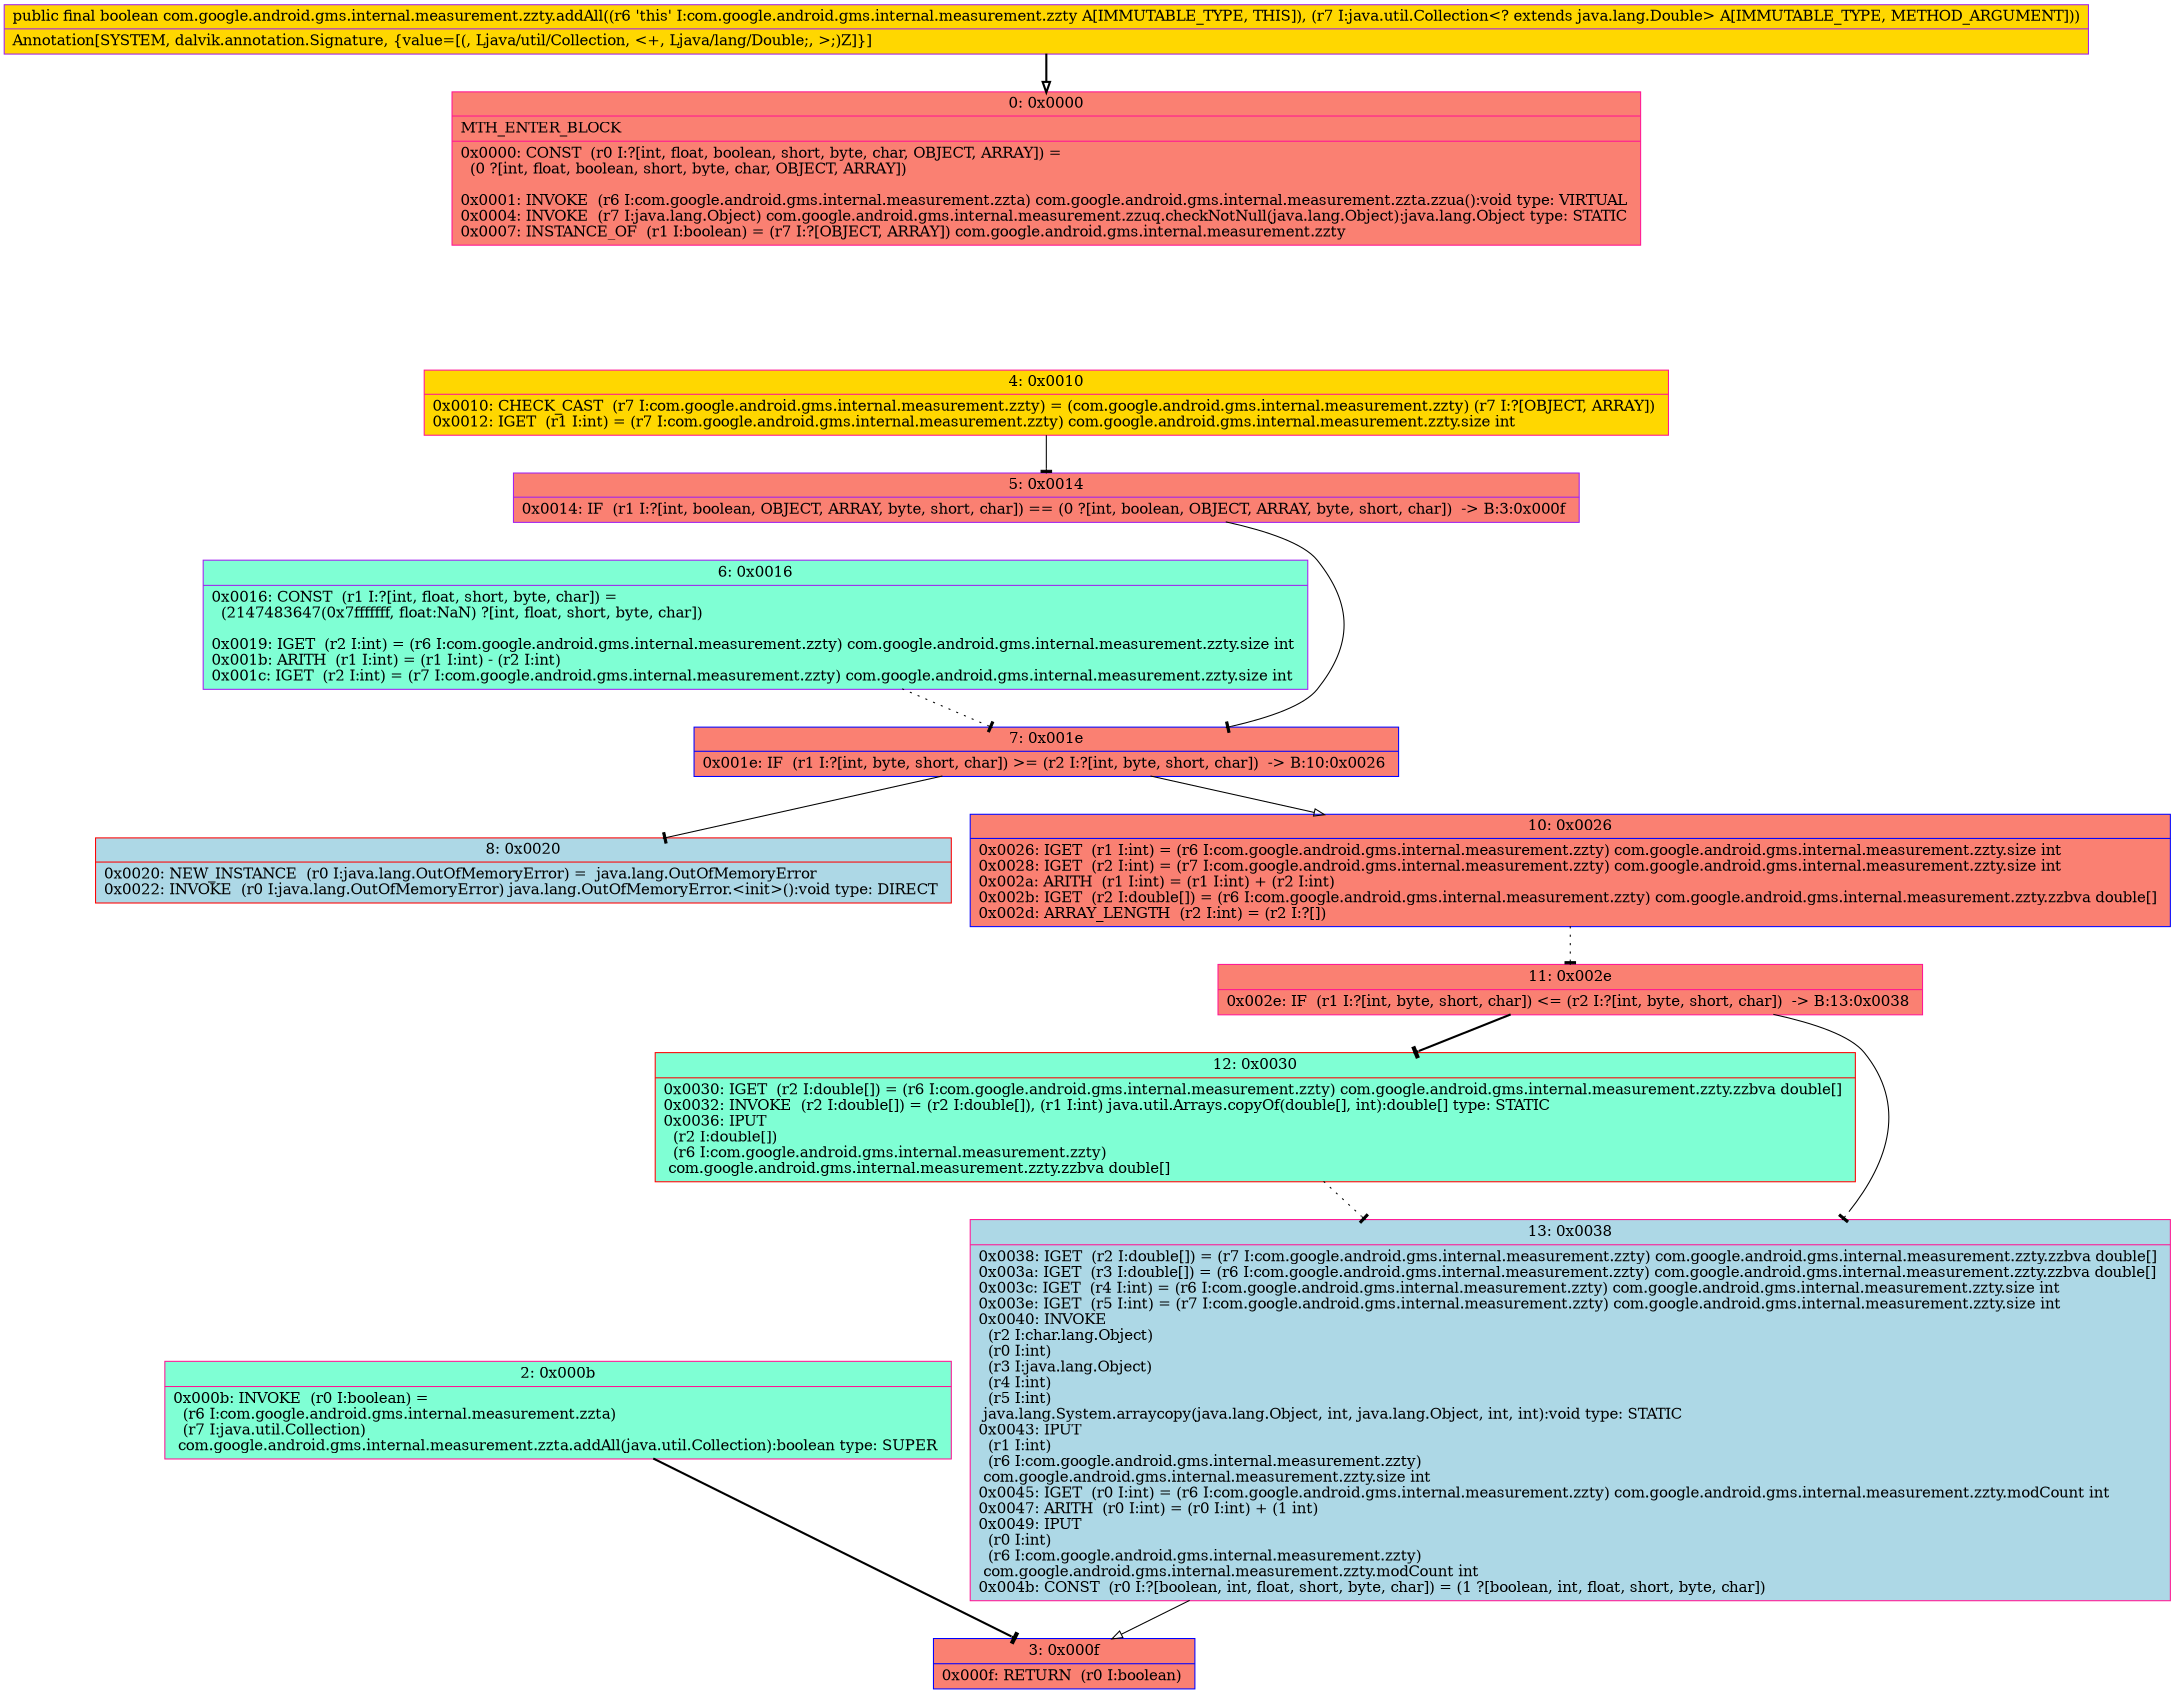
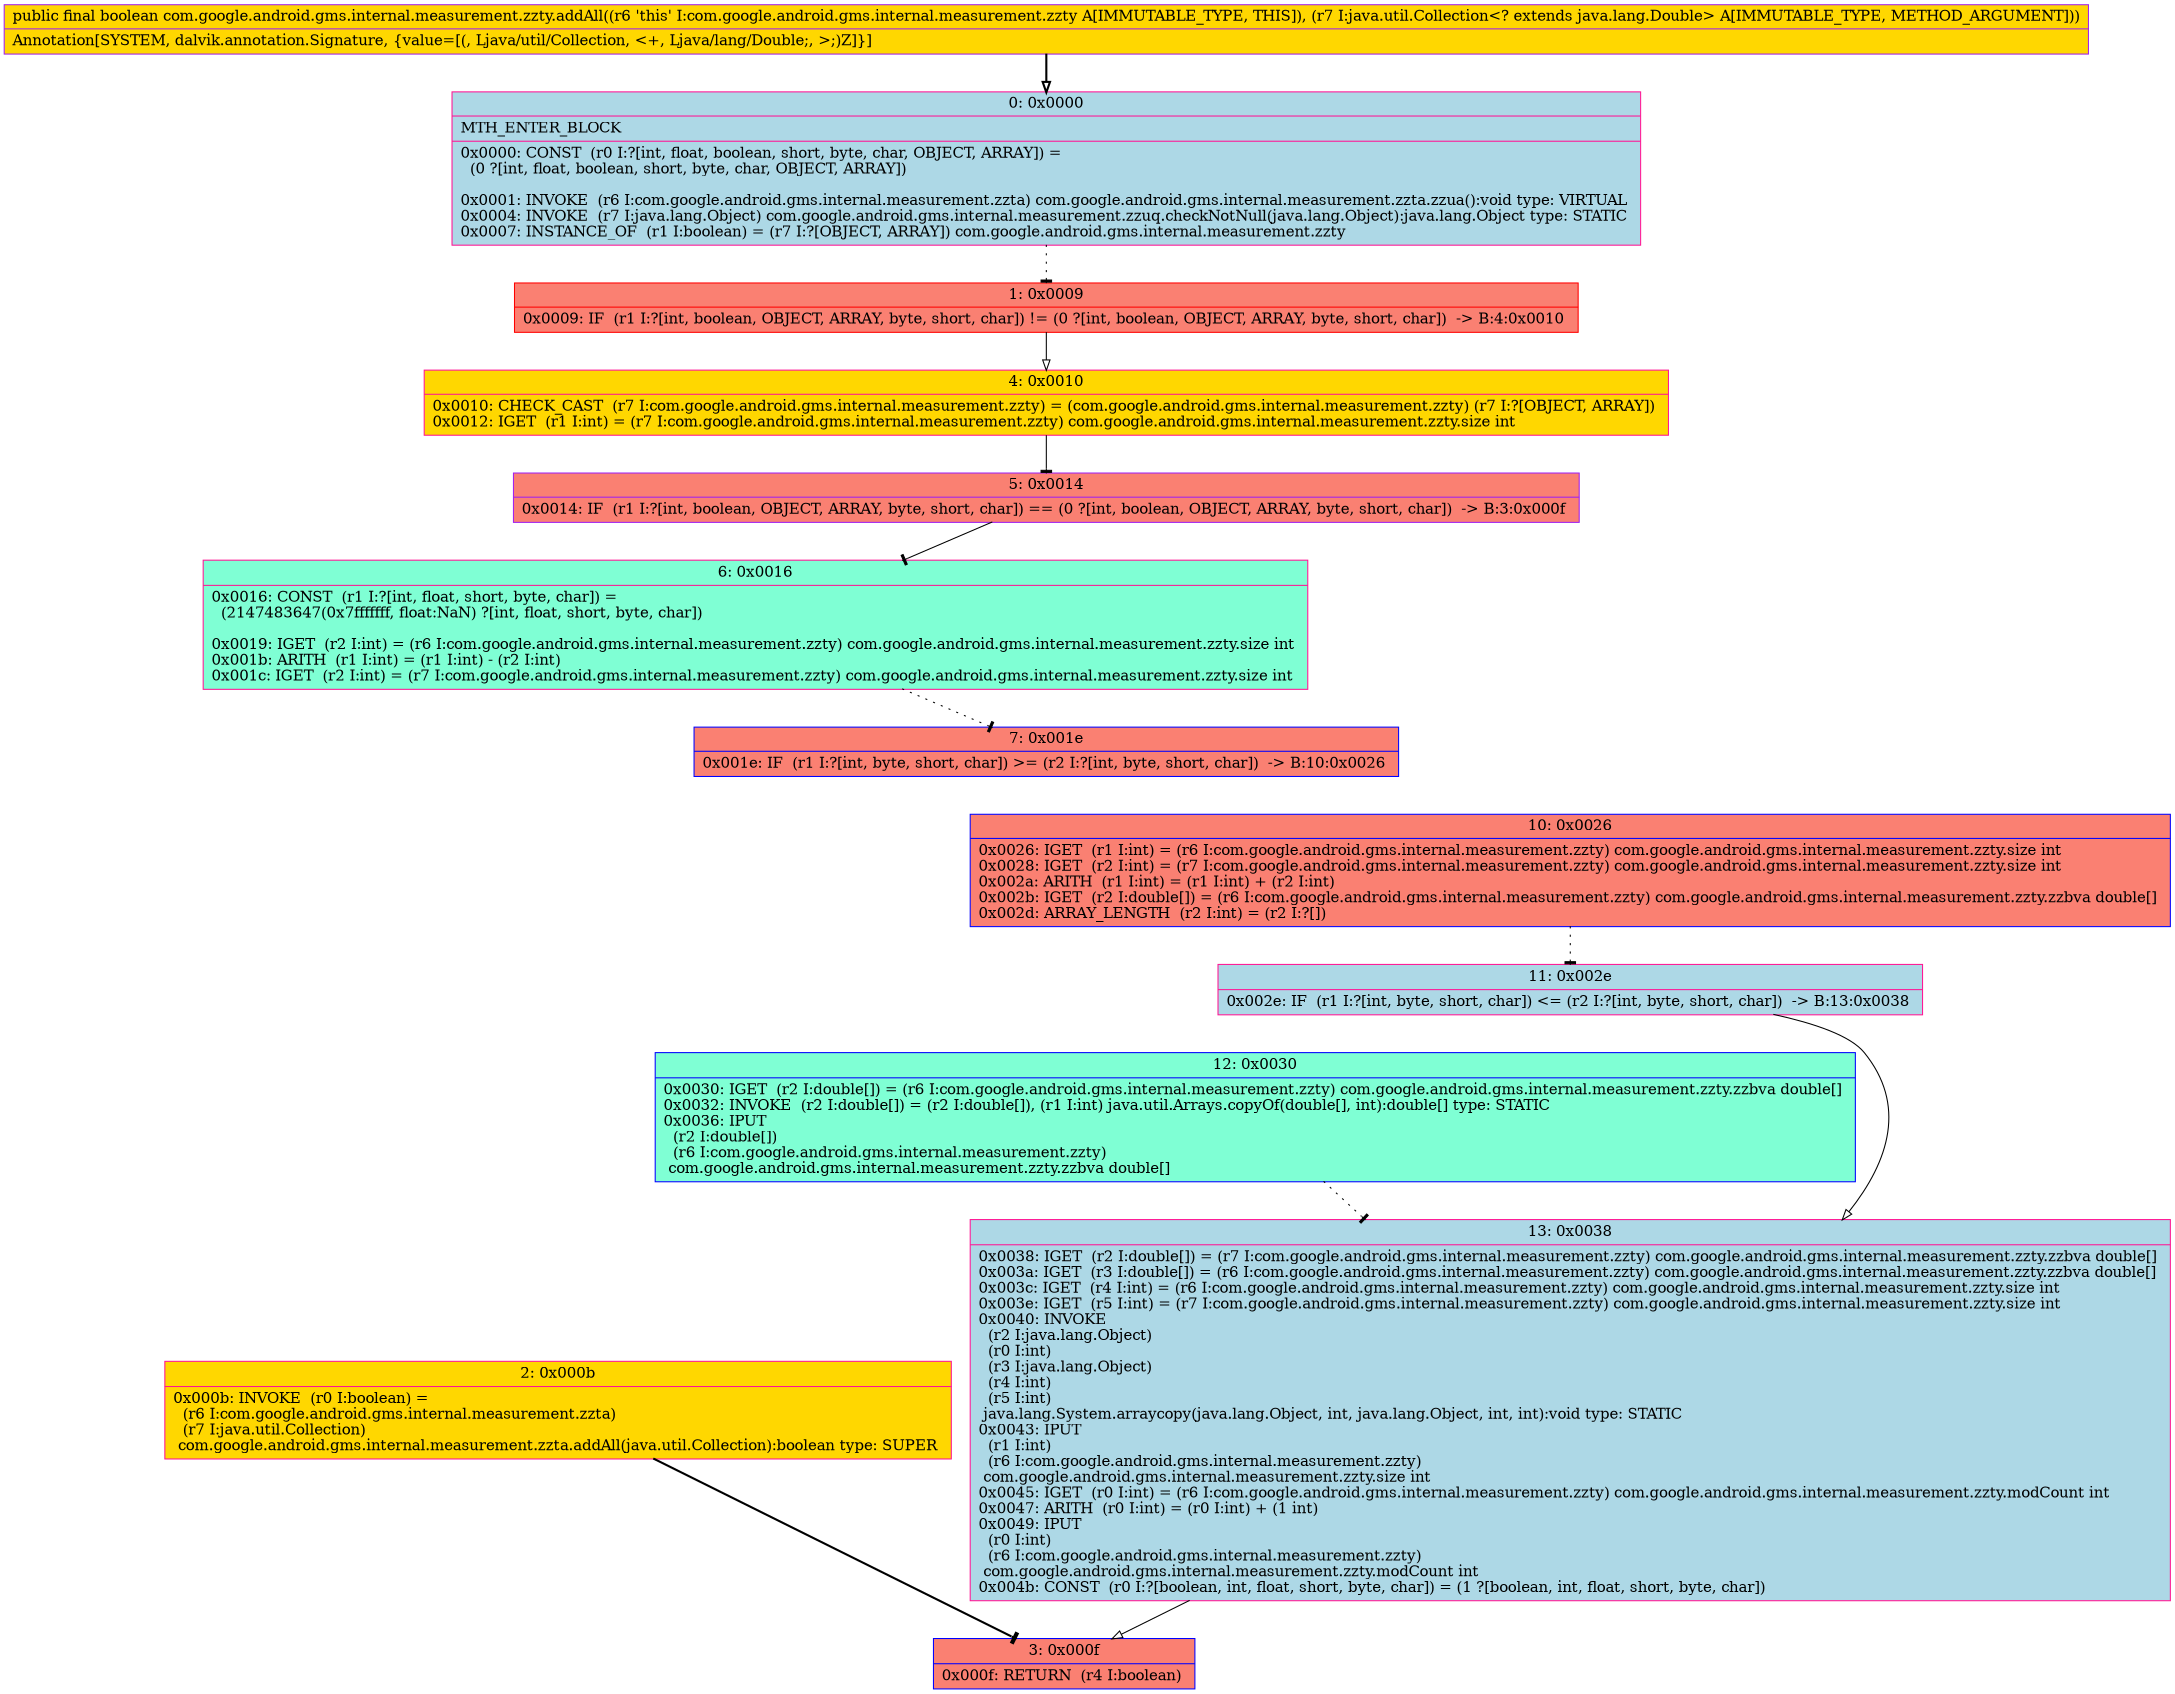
node "0: 0x0000": fillcolor salmon -> lightblue
node "1: 0x0009": added
edge "5: 0x0014" -> "7: 0x001e": now "5: 0x0014" -> "6: 0x0016"
node "6: 0x0016": color purple -> deeppink
edge "7: 0x001e" -> "10: 0x0026": removed
node "8: 0x0020": removed
node "11: 0x002e": fillcolor salmon -> lightblue
edge "11: 0x002e" -> "12: 0x0030": removed
edge "11: 0x002e" -> "13: 0x0038": arrowhead tee -> onormal
node "12: 0x0030": color red -> blue
node "13: 0x0038": text "(r2 I:char.lang.Object)" -> "(r2 I:java.lang.Object)"
node "2: 0x000b": fillcolor aquamarine -> gold
node "3: 0x000f": text "0x000f: RETURN  (r0 I:boolean)" -> "0x000f: RETURN  (r4 I:boolean)"
